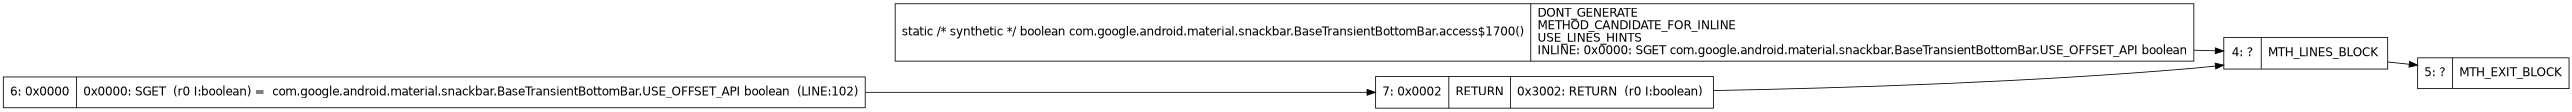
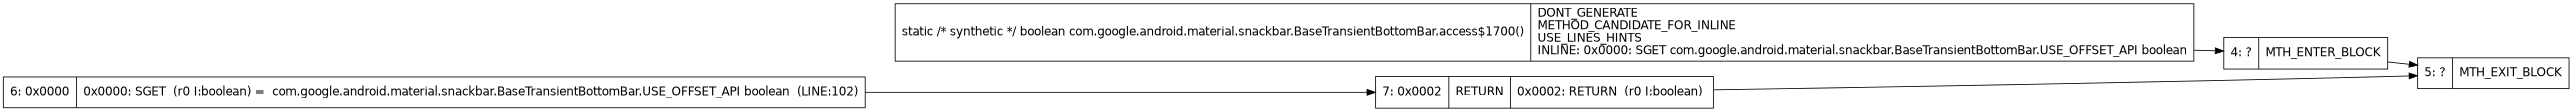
node "4: ?": text "MTH_LINES_BLOCK" -> "MTH_ENTER_BLOCK"
edge "7: 0x0002" -> "4: ?": now "7: 0x0002" -> "5: ?"
node "7: 0x0002": text "0x3002: RETURN  (r0 I:boolean)" -> "0x0002: RETURN  (r0 I:boolean)"
